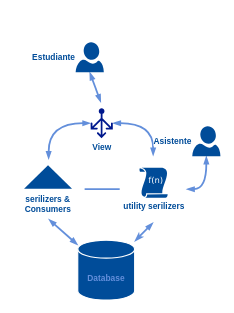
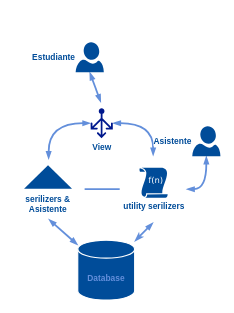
node "serilizers & Consumers": label "serilizers & Consumers" -> "serilizers & Asistente"
